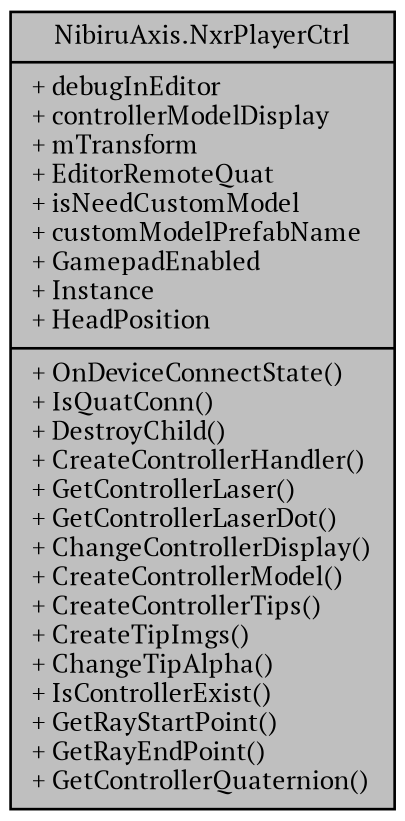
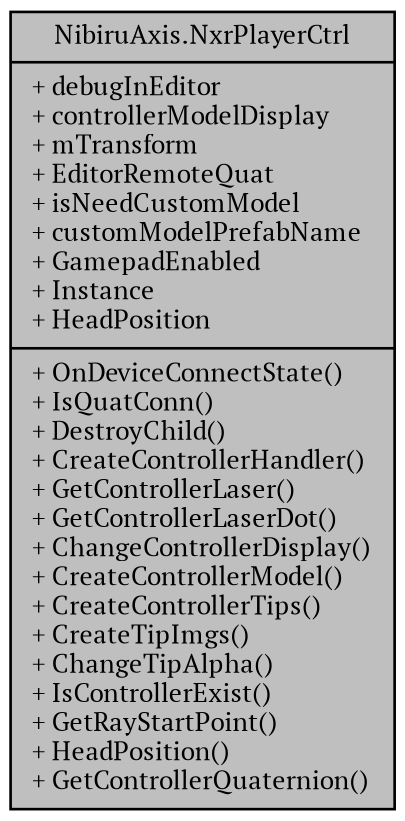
node "NibiruAxis.NxrPlayerCtrl": text "+ GetRayEndPoint()" -> "+ HeadPosition()"
